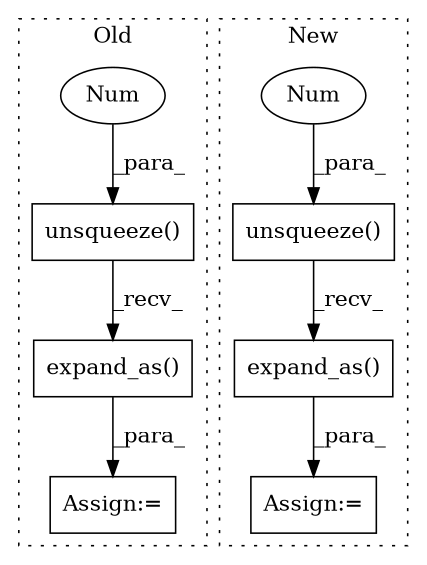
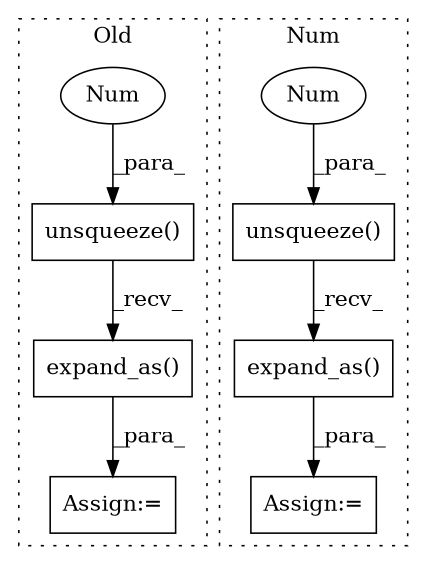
cluster "New": label "New" -> "Num"
